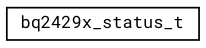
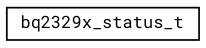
node "bq2429x_status_t": label "bq2429x_status_t" -> "bq2329x_status_t"
